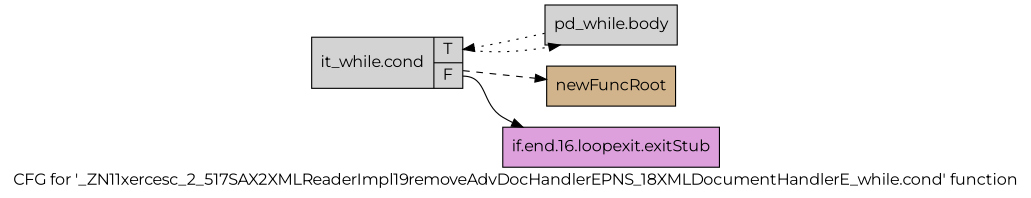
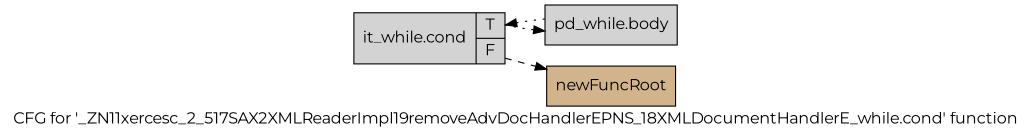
node "if.end.16.loopexit.exitStub": removed
